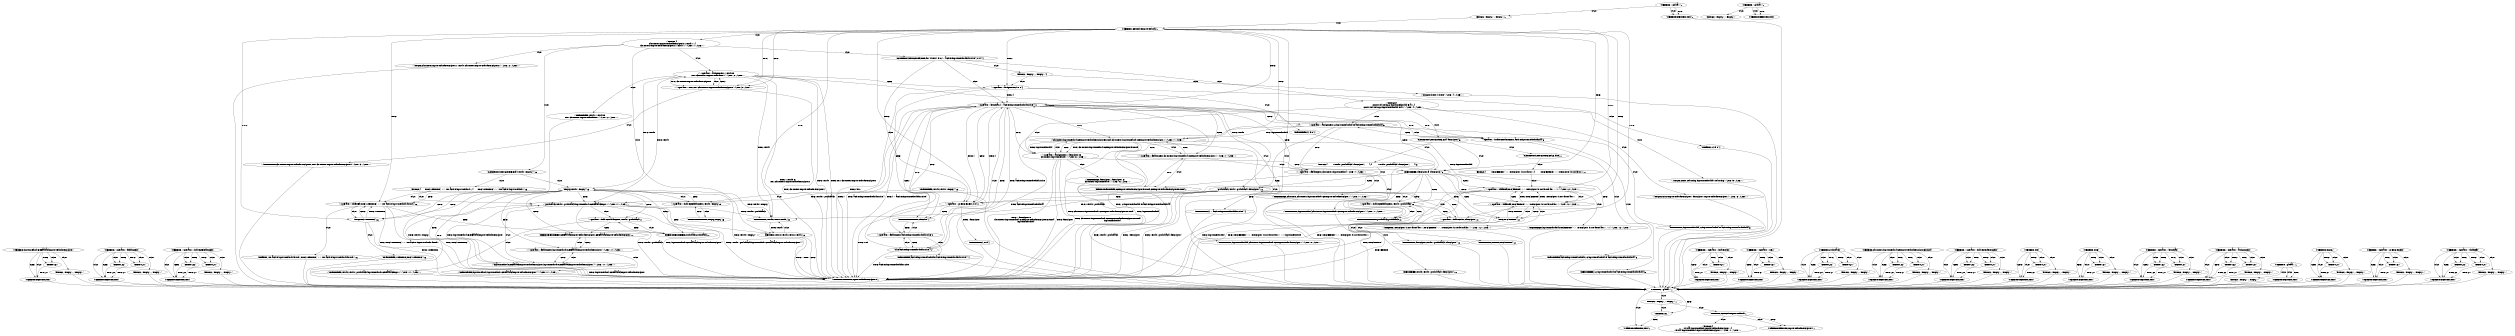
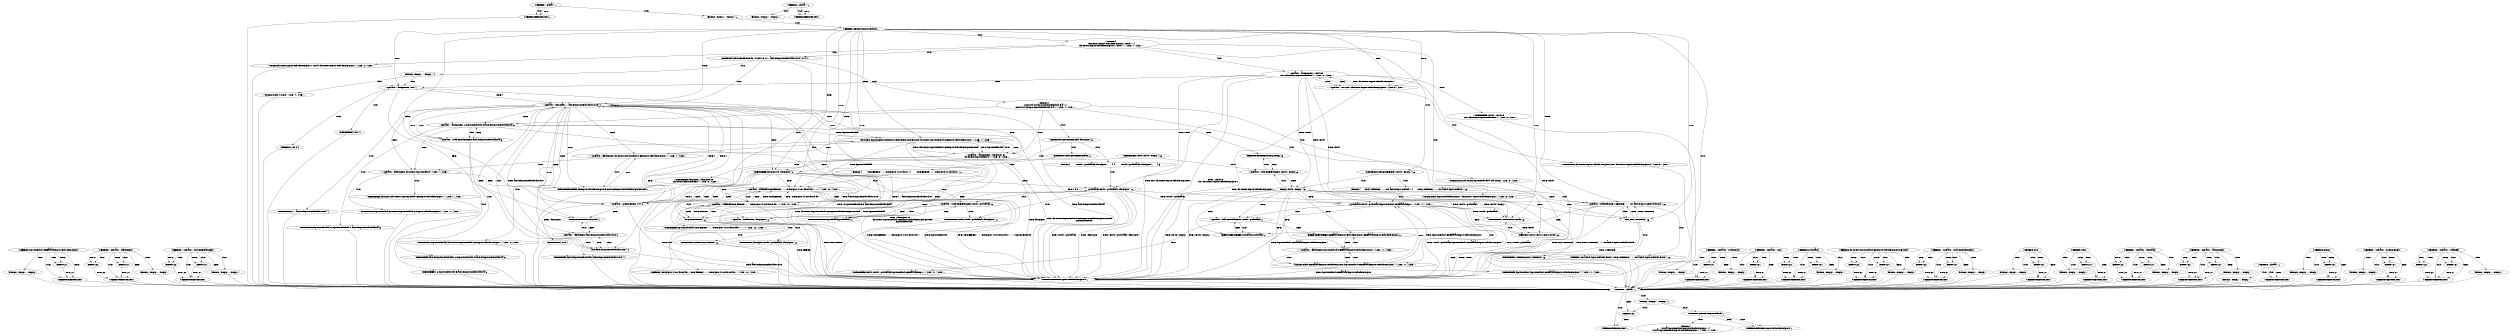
edge "(<operator>.lessThan,i < active_input_method_ids_.size())" -> "(FIELD_IDENTIFIER,empty,empty)": added, label "CFG:"
edge "(push_back,result->push_back(*descriptor))" -> "(<operator>.indirection,*descriptor)": now "(push_back,result->push_back(*descriptor))" -> "(IDENTIFIER,result,result->push_back(*descriptor))"
